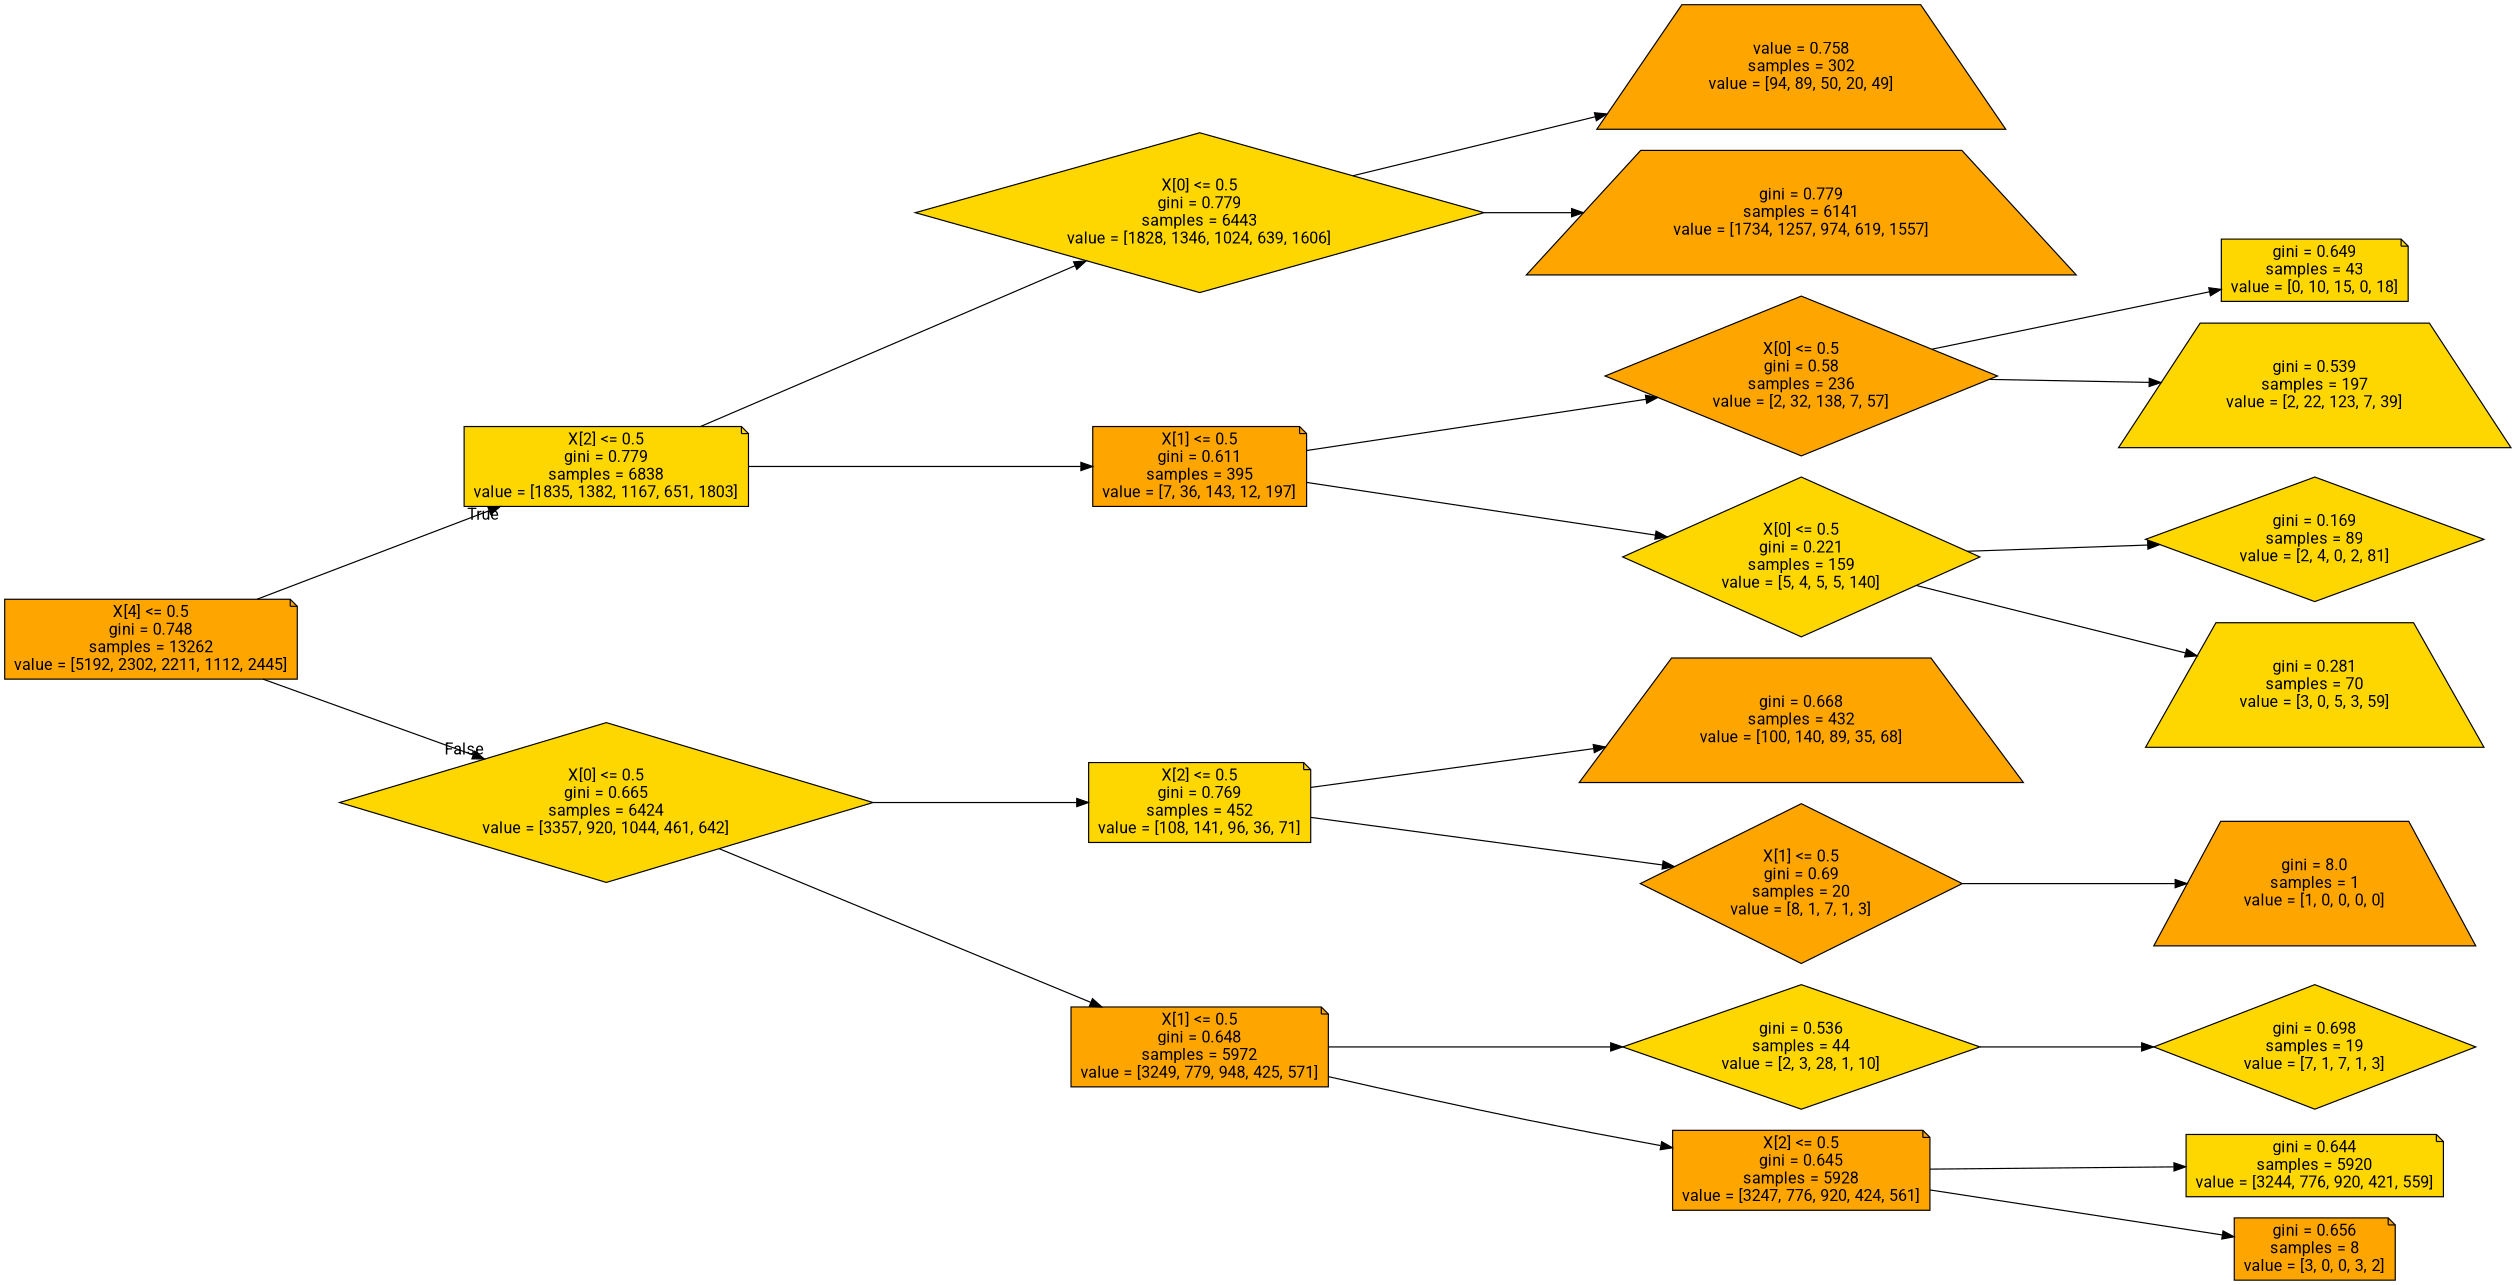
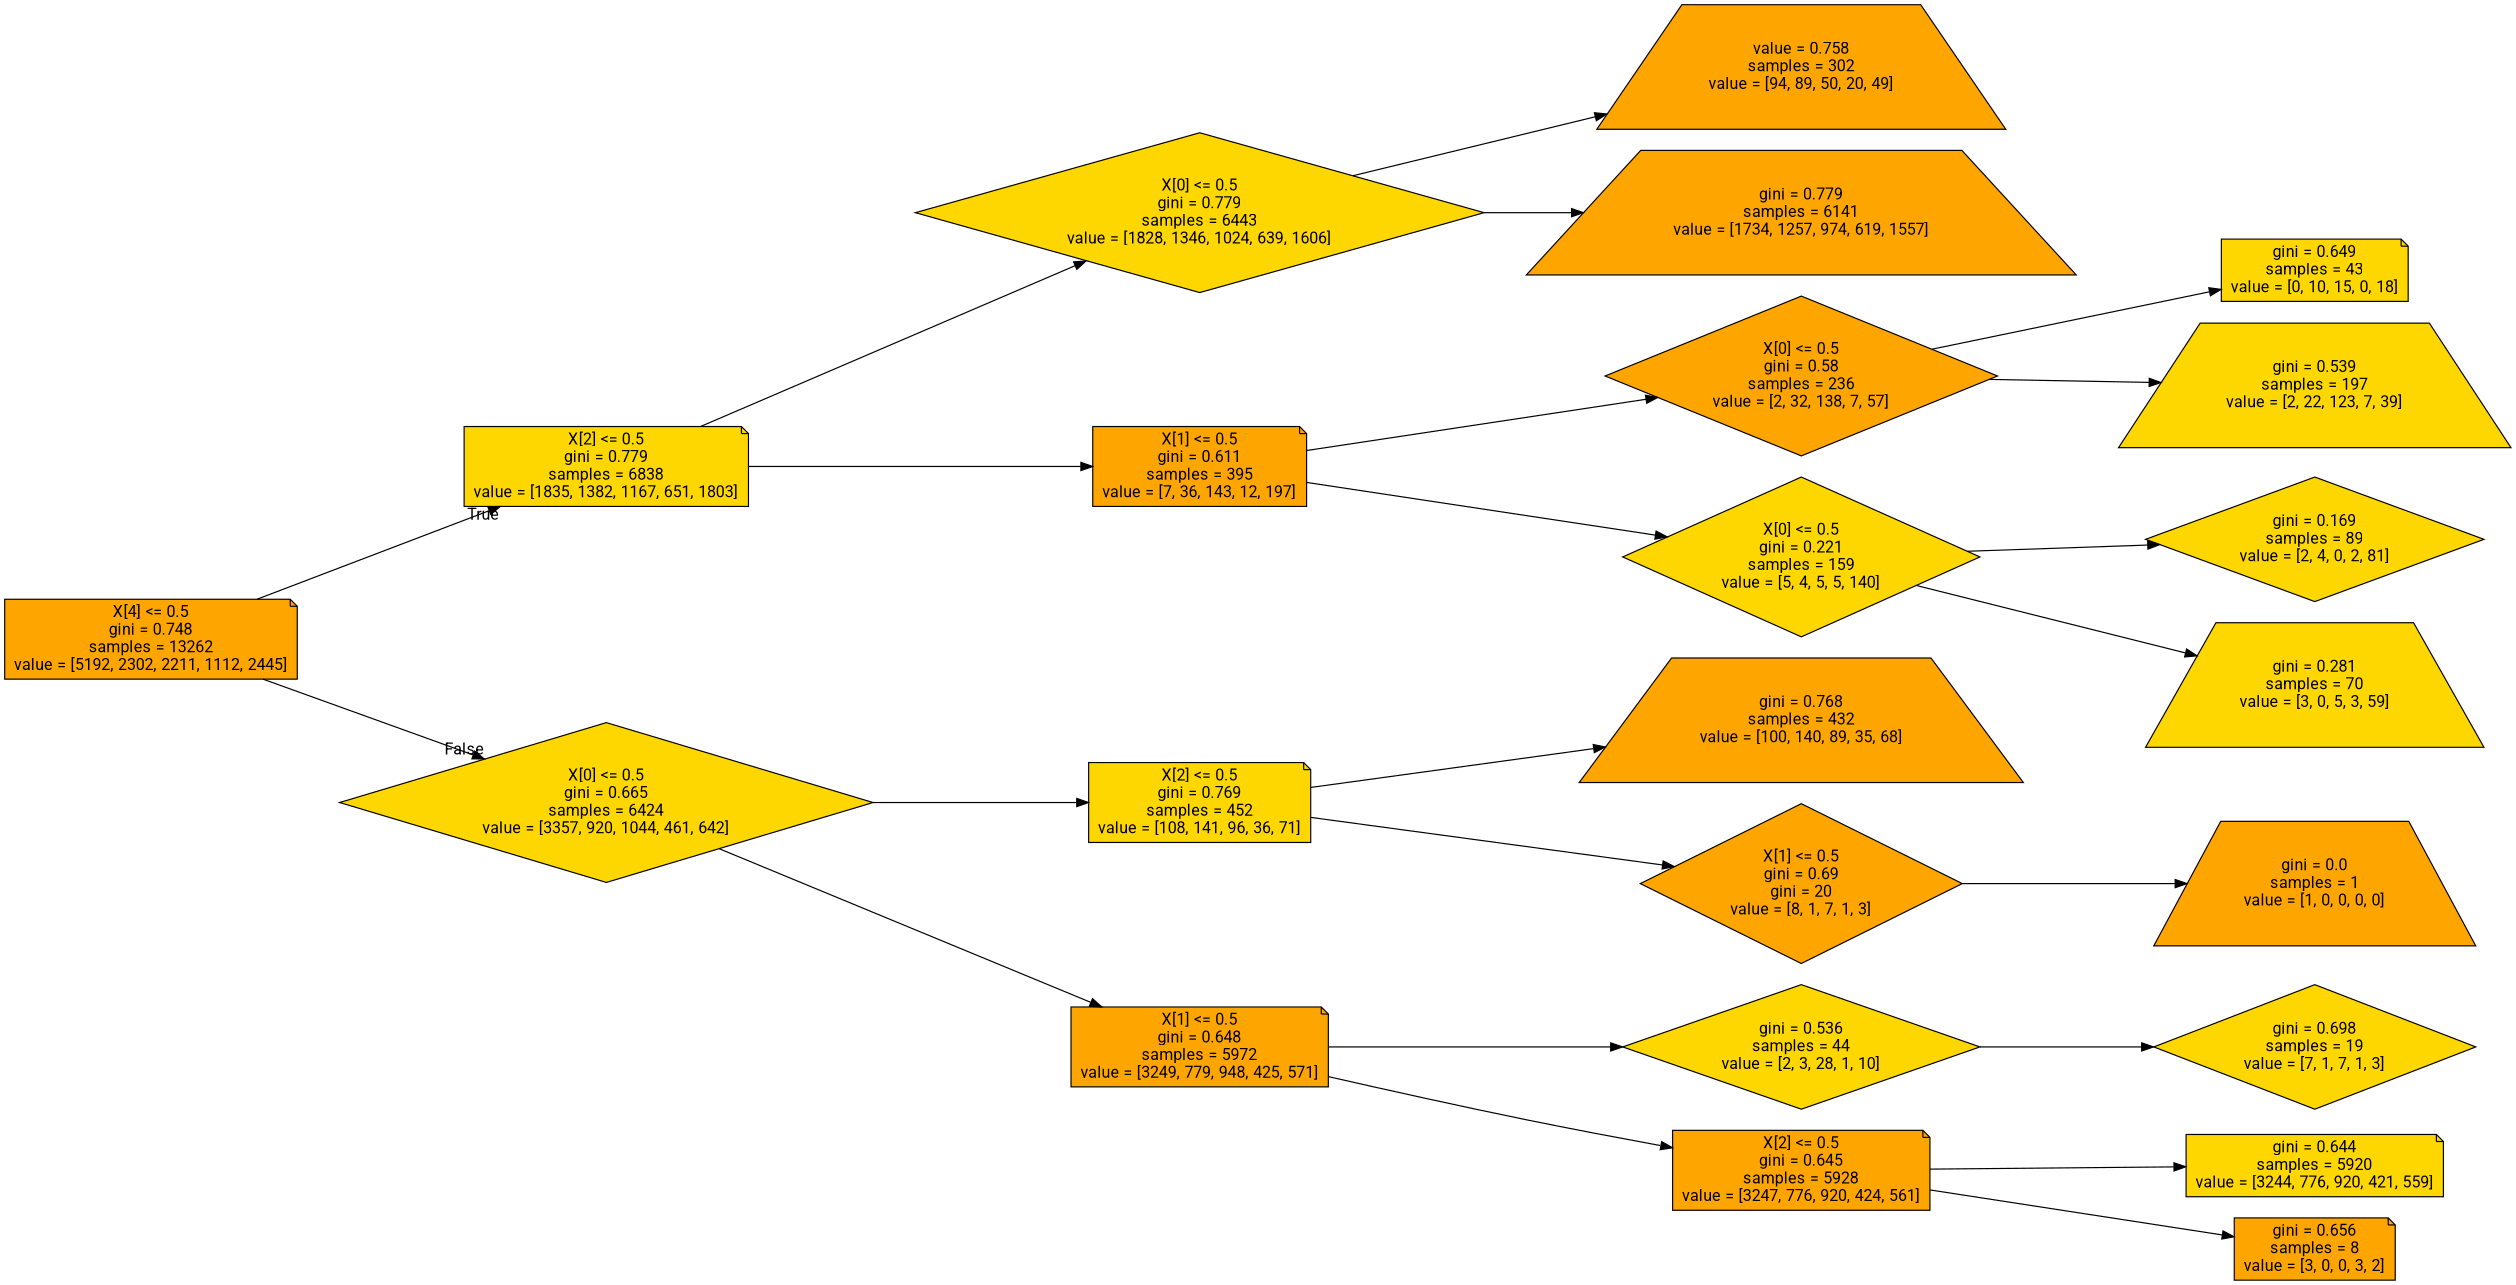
node "gini = 0.668 samples = 432 value = [100, 140, 89, 35, 68]": label "gini = 0.668 samples = 432 value = [100, 140, 89, 35, 68]" -> "gini = 0.768 samples = 432 value = [100, 140, 89, 35, 68]"
node "X[1] <= 0.5 gini = 0.69 samples = 20 value = [8, 1, 7, 1, 3]": label "X[1] <= 0.5 gini = 0.69 samples = 20 value = [8, 1, 7, 1, 3]" -> "X[1] <= 0.5 gini = 0.69 gini = 20 value = [8, 1, 7, 1, 3]"
node "gini = 8.0 samples = 1 value = [1, 0, 0, 0, 0]": label "gini = 8.0 samples = 1 value = [1, 0, 0, 0, 0]" -> "gini = 0.0 samples = 1 value = [1, 0, 0, 0, 0]"
